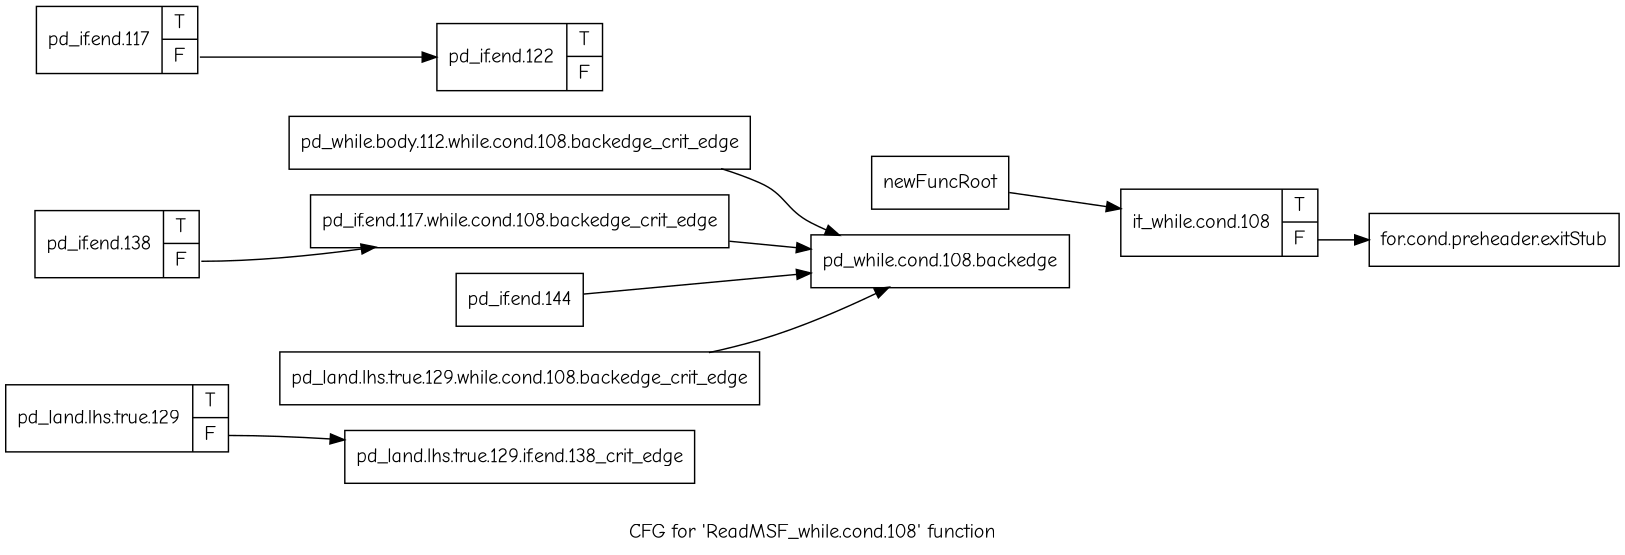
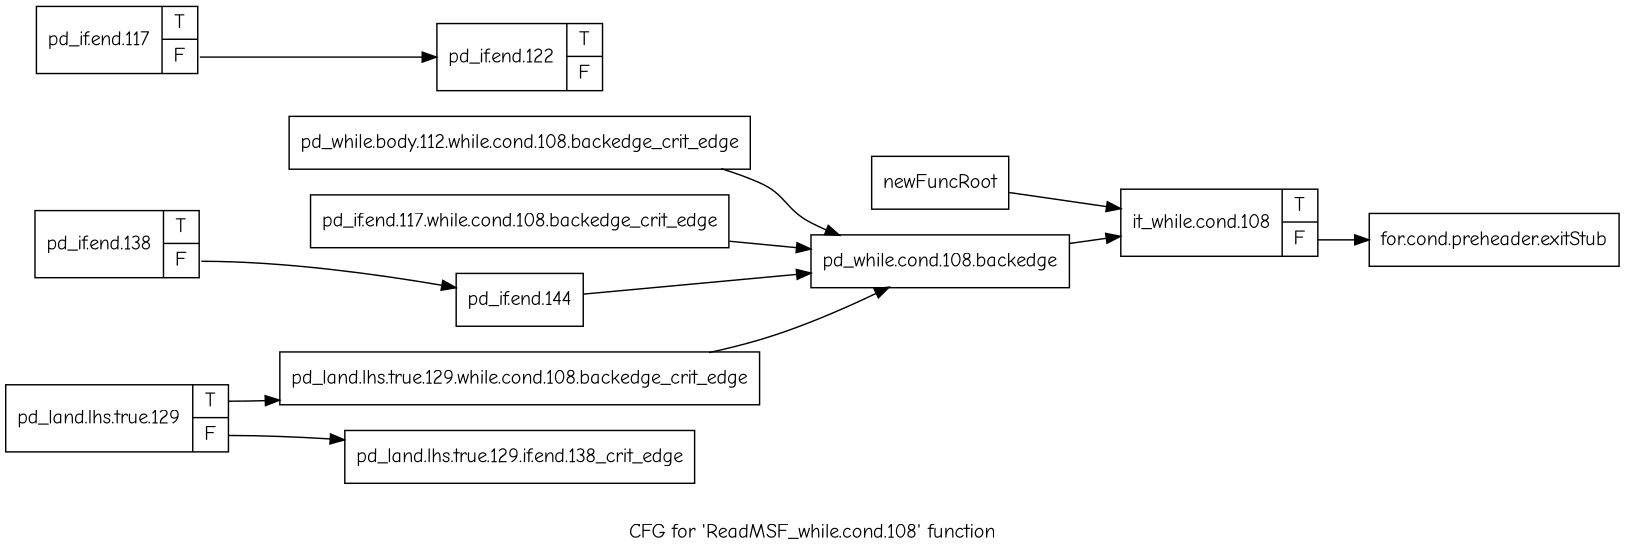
edge "pd_while.cond.108.backedge" -> "it_while.cond.108": added
edge "pd_if.end.138" -> "pd_if.end.117.while.cond.108.backedge_crit_edge": now "pd_if.end.138" -> "pd_if.end.144"
edge "pd_land.lhs.true.129" -> "pd_land.lhs.true.129.while.cond.108.backedge_crit_edge": added
